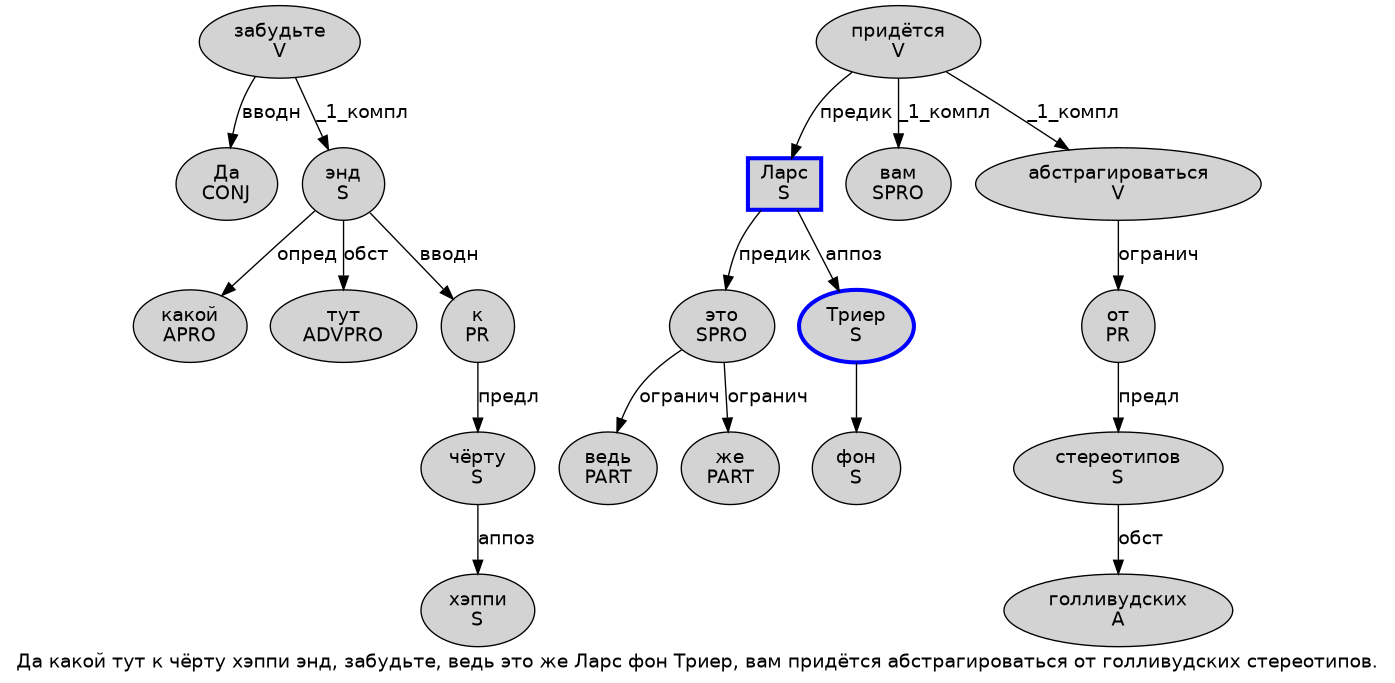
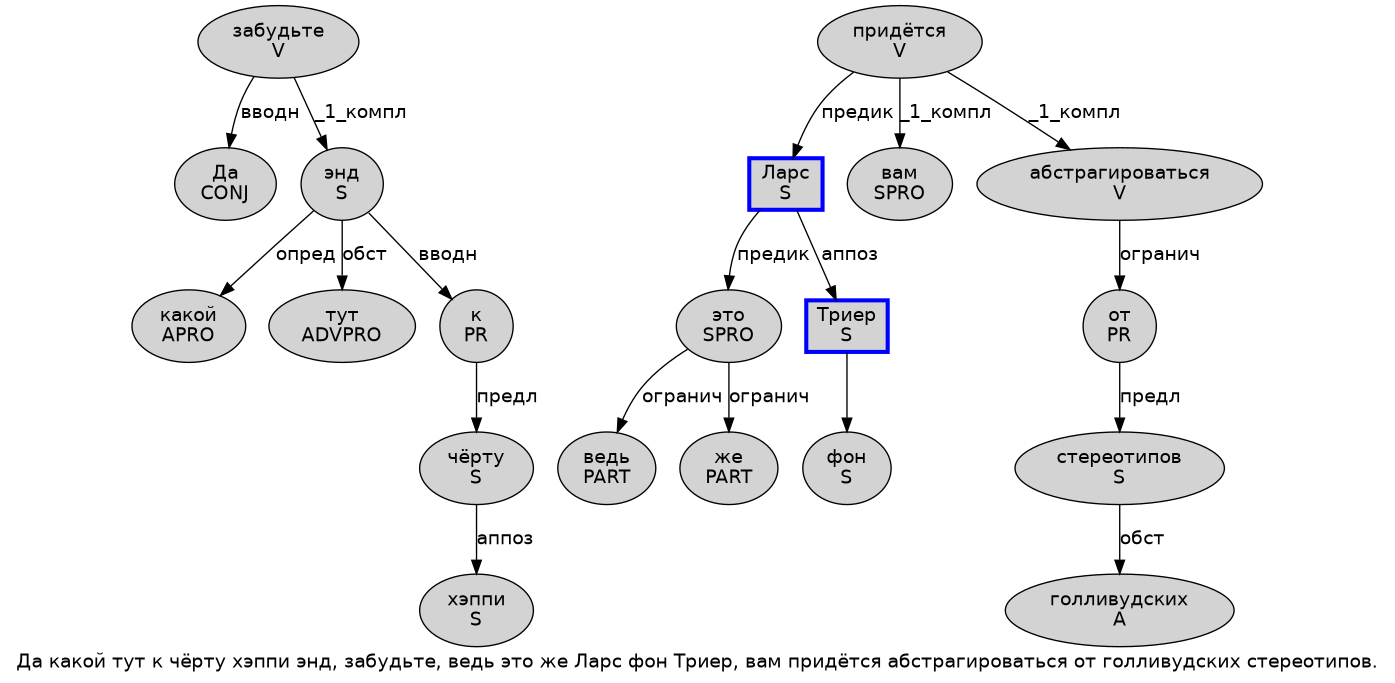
node "Триер S": shape ellipse -> box
